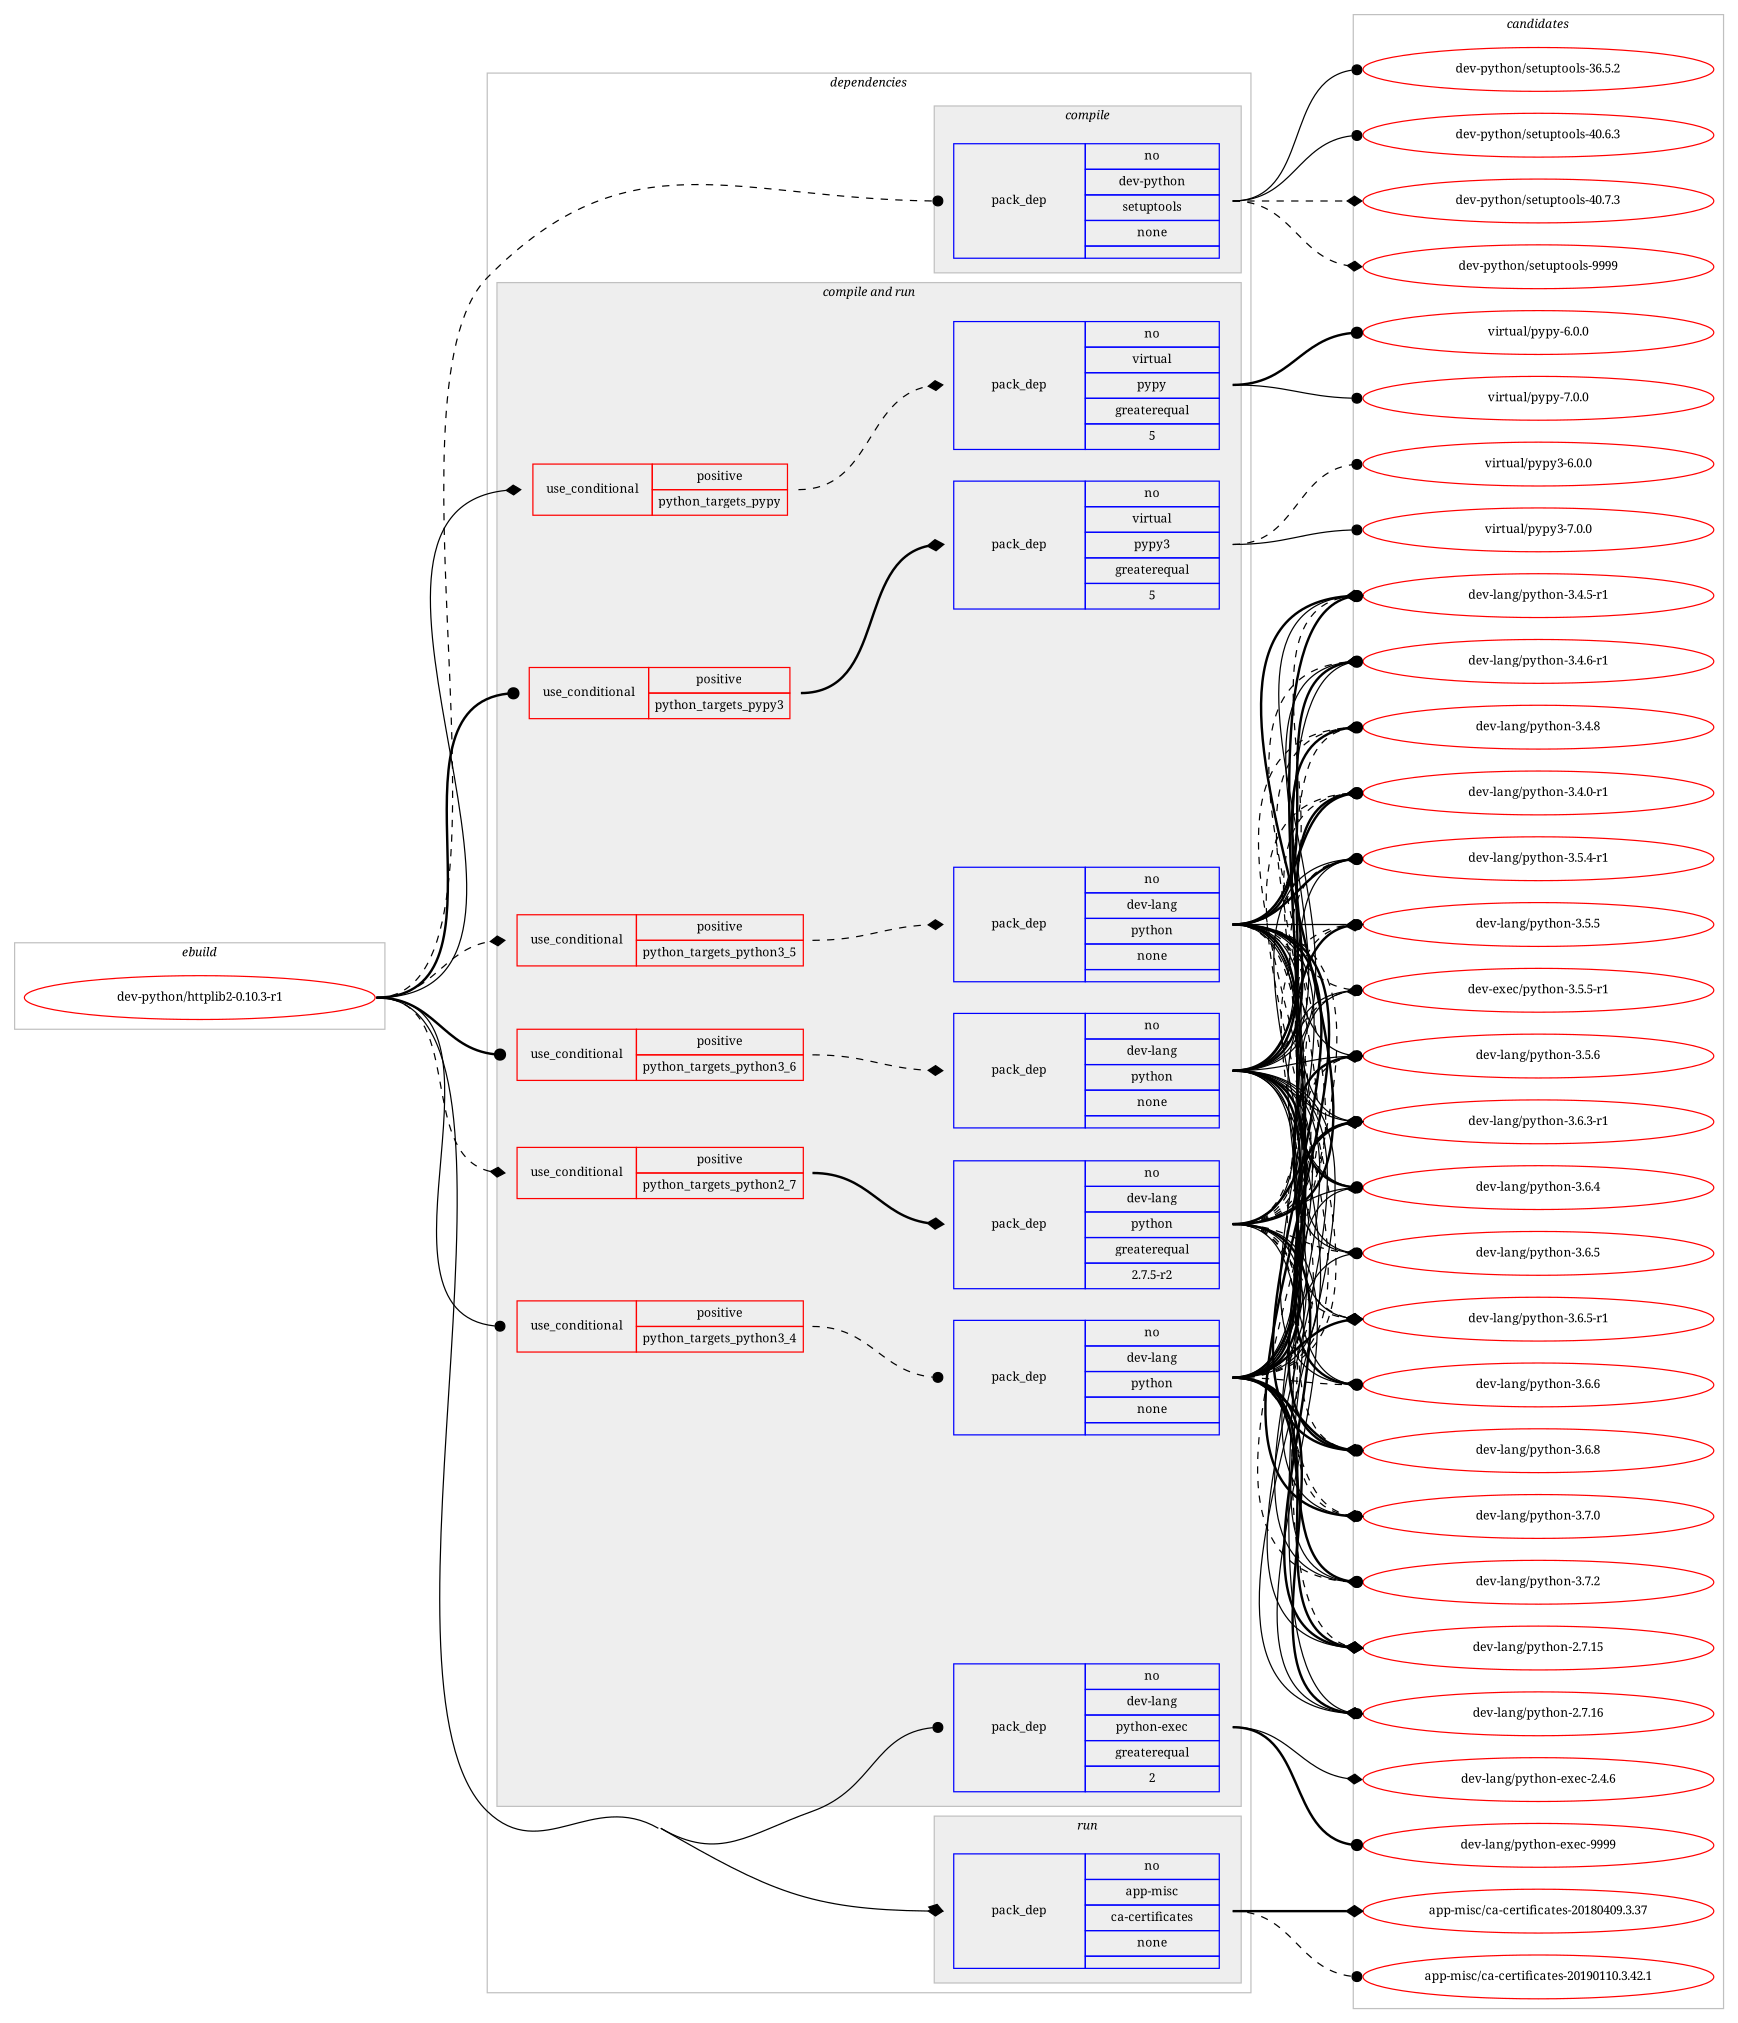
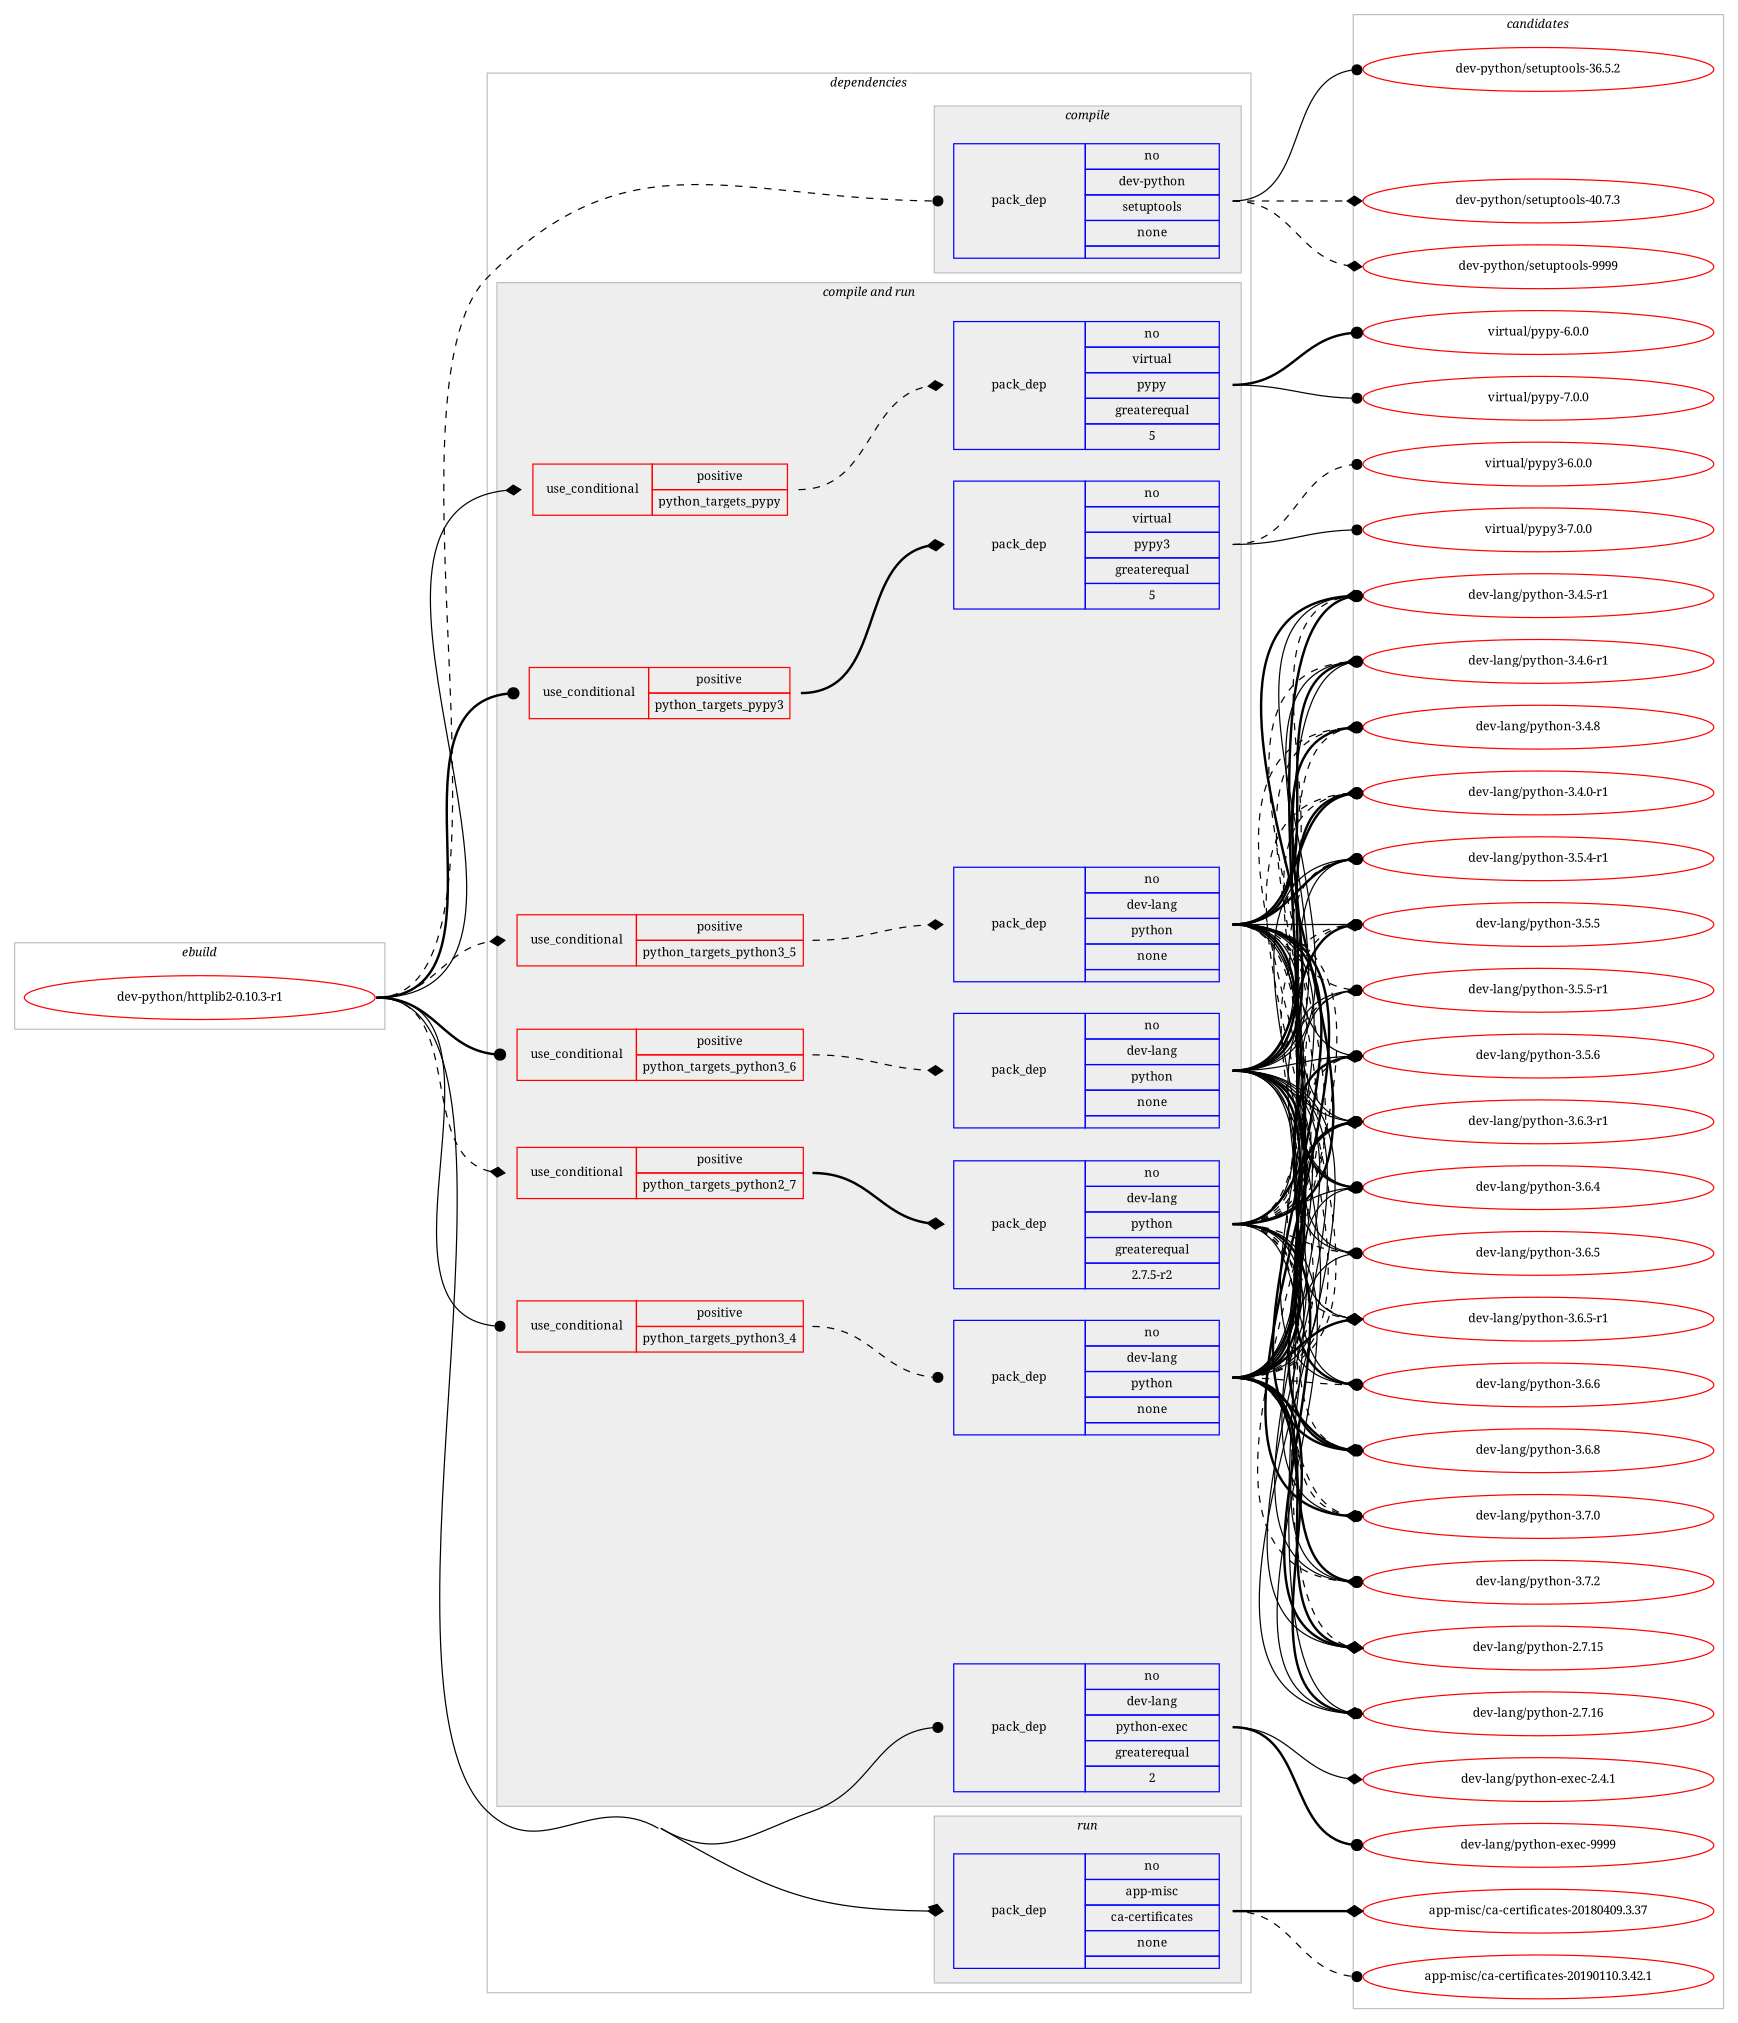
node "dev-python/setuptools-40.6.3": removed
node "dev-exec/python-3.5.5-r1": label "dev-exec/python-3.5.5-r1" -> "dev-lang/python-3.5.5-r1"
node "dev-lang/python-exec-2.4.6": label "dev-lang/python-exec-2.4.6" -> "dev-lang/python-exec-2.4.1"
